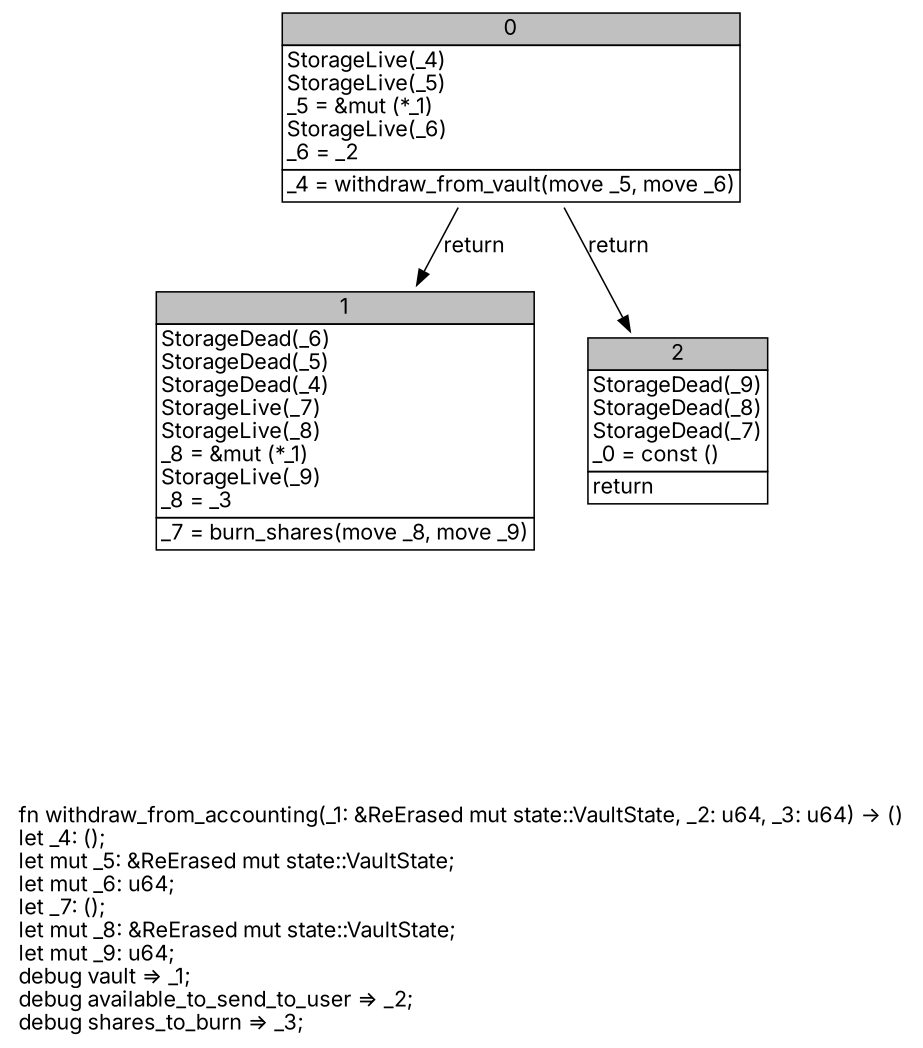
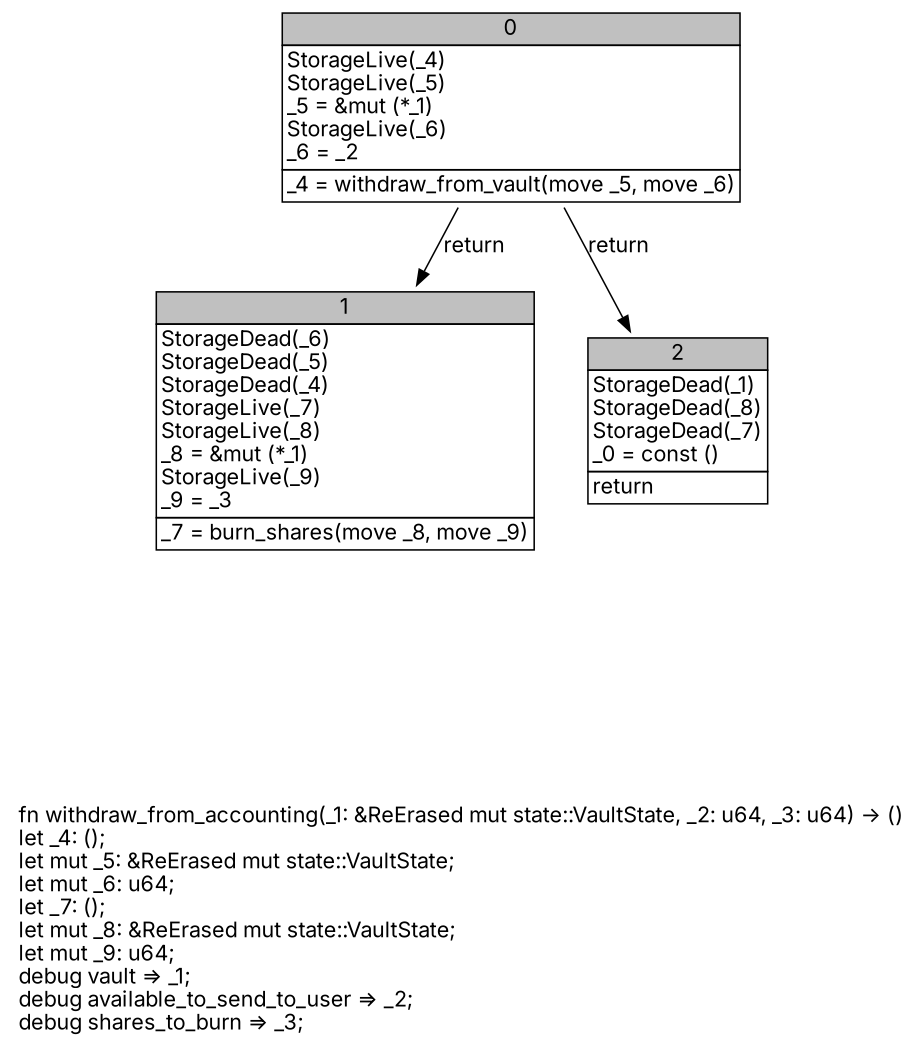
node "2": text "StorageDead(_9)" -> "StorageDead(_1)"
node "1": text "_8 = _3" -> "_9 = _3"
